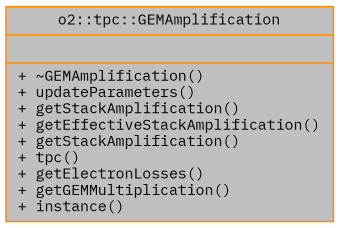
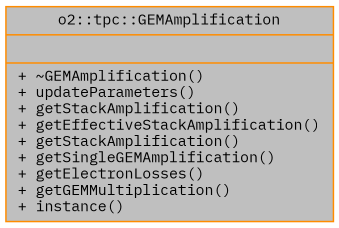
node "o2::tpc::GEMAmplification": text "+ tpc()" -> "+ getSingleGEMAmplification()"
